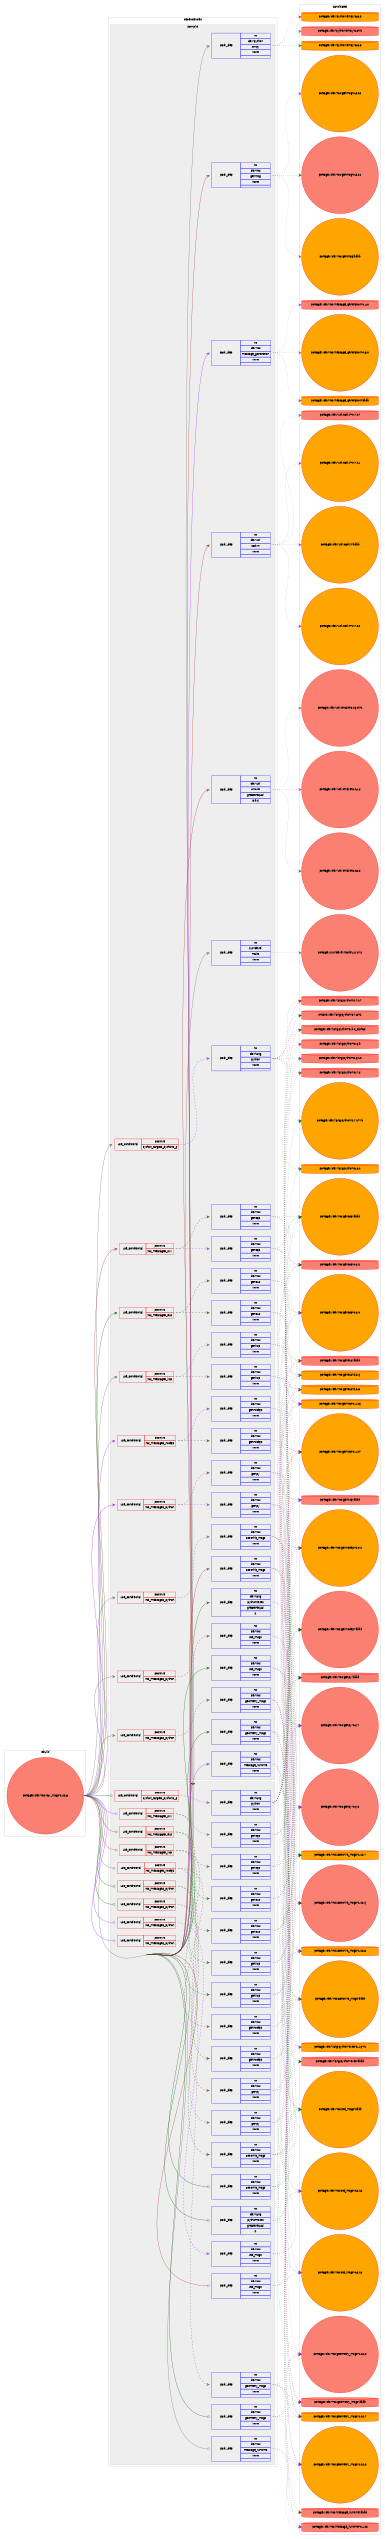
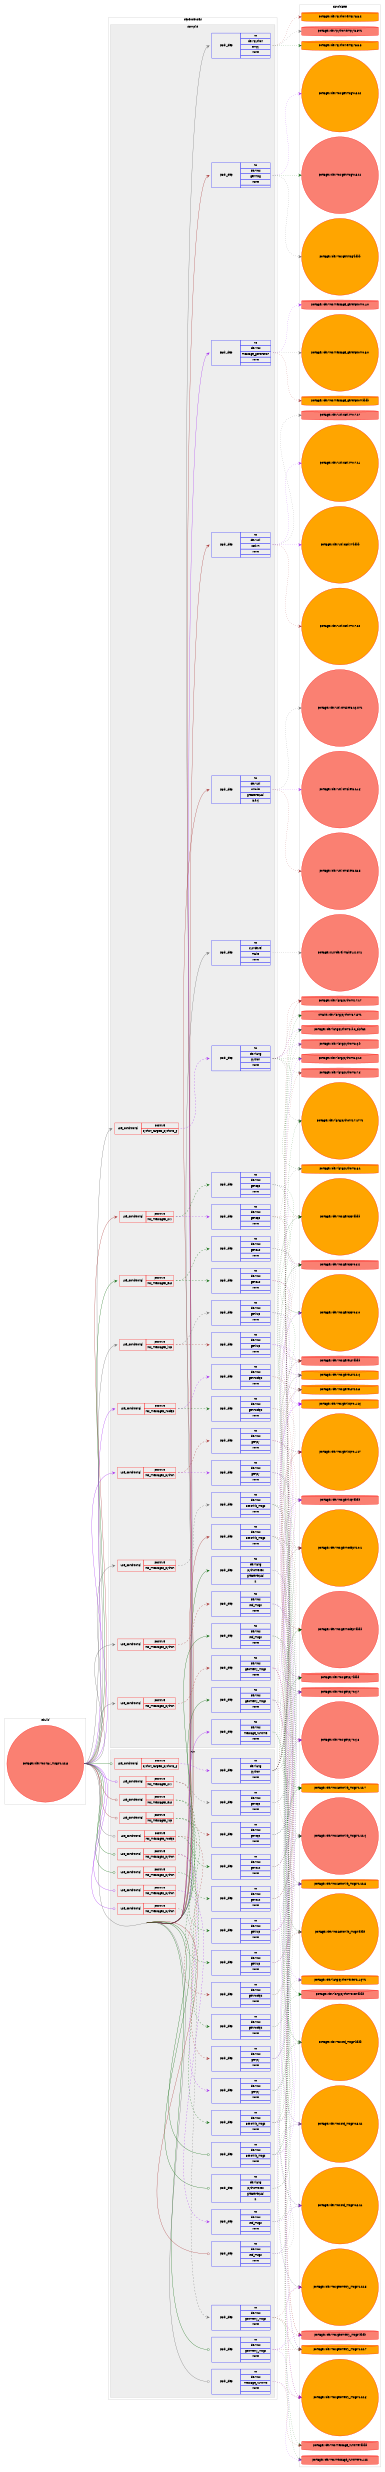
node "portage://dev-ros/genpy-0.6.7": shape circle -> cylinder
node "portage://dev-ros/geometry_msgs-1.12.5": fillcolor salmon -> orange
